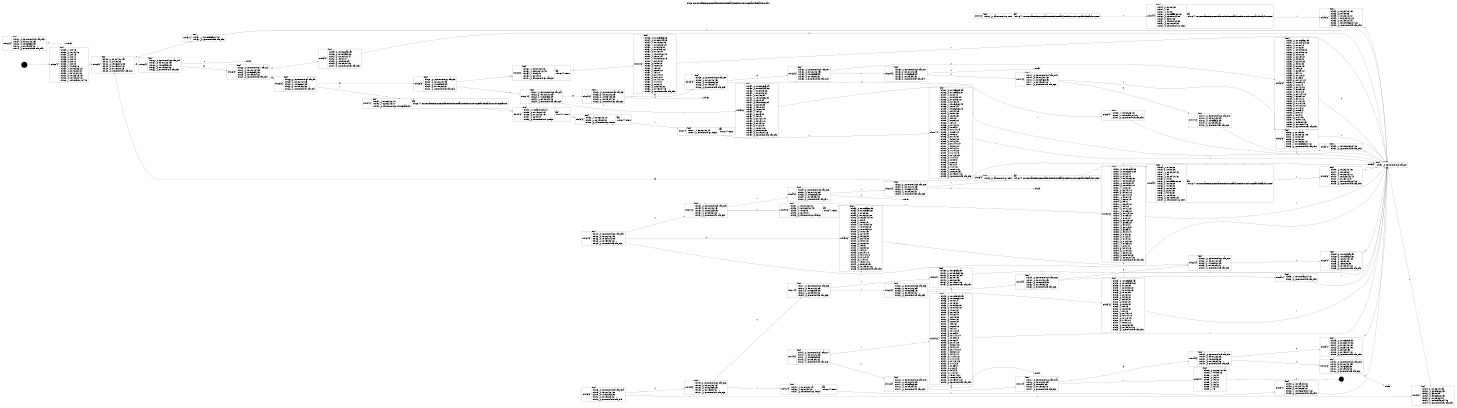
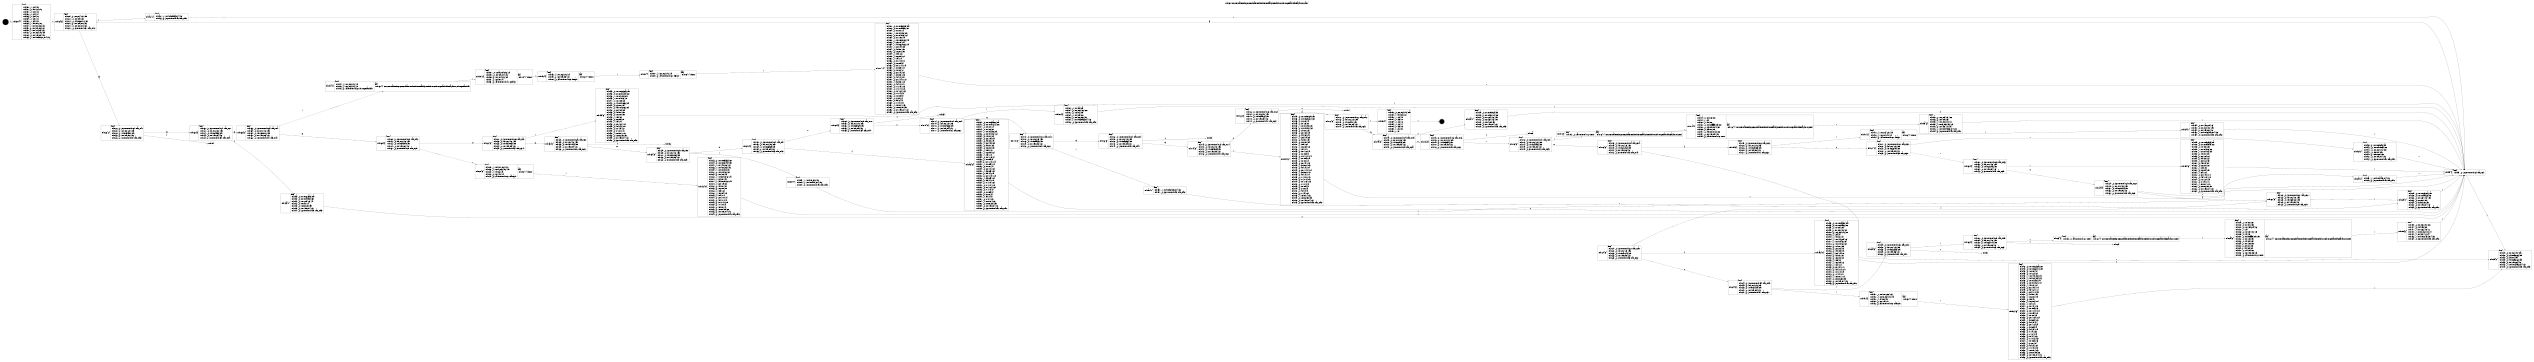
edge "0x40171d [25]" -> "0x401736 [25]": added, label "15"
node "0x4017cc [25]": added
edge "0x401736 [25]" -> "0x40174f [25]": added, label "15"
edge "0x401ec9 [19]" -> "0x401f9c [5]": now "0x401ec9 [19]" -> "0x4018e9 [27]"
edge "0x4019c8 [153]" -> "0x401f9c [5]": now "0x4019c8 [153]" -> "0x401d2f [31]"
